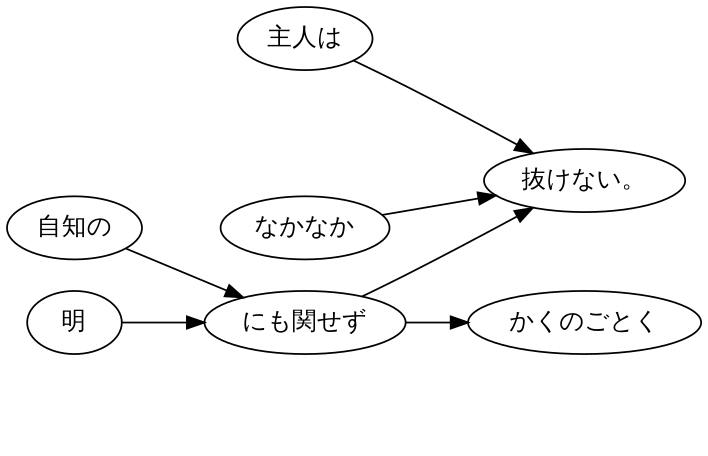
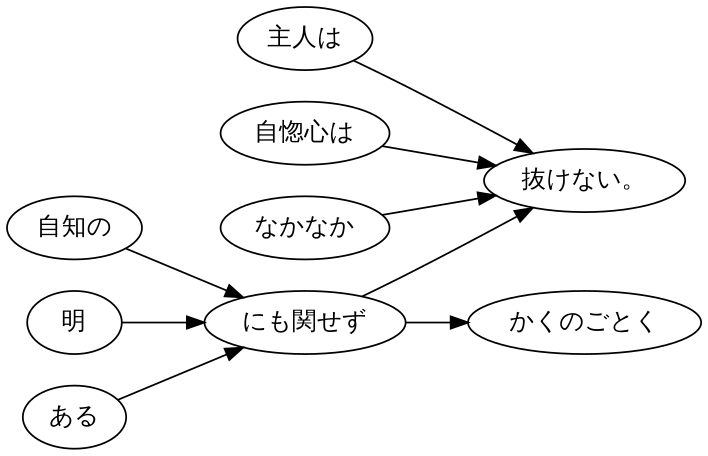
node "自惚心は": added
node "ある": added
